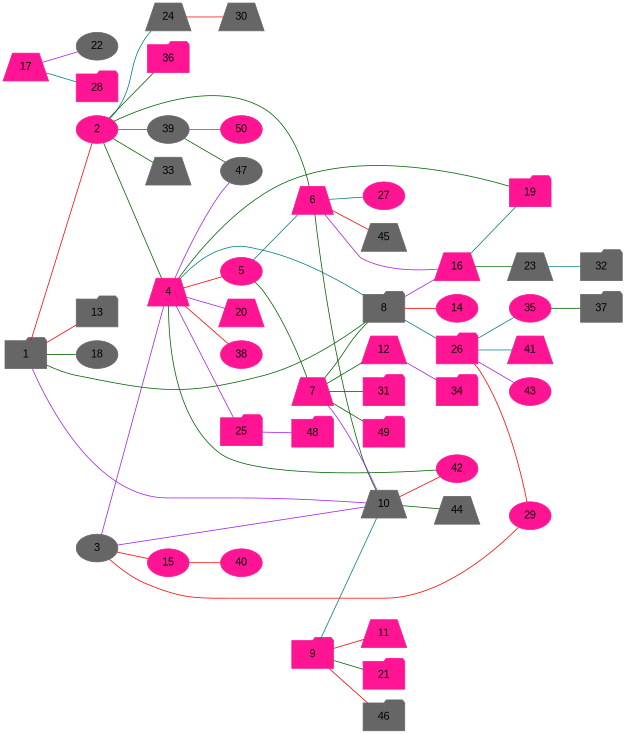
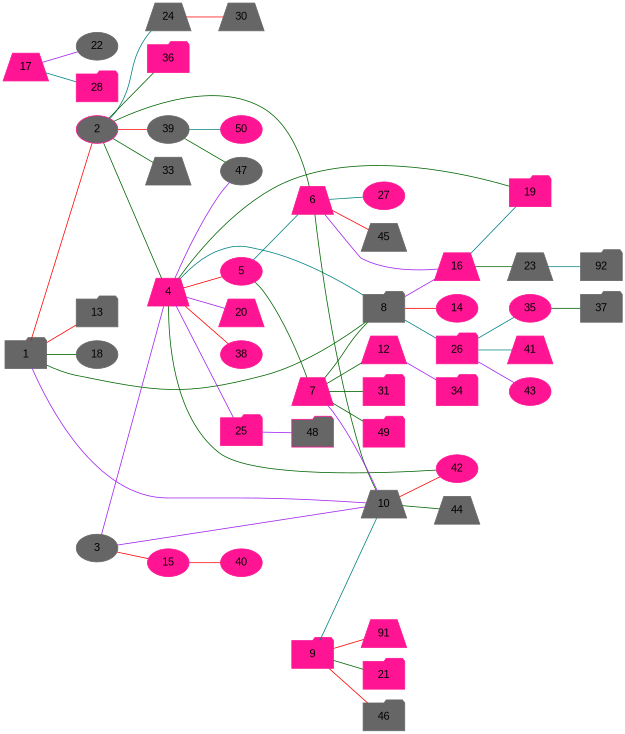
node "2": fillcolor deeppink -> gray40
node "32": label "32" -> "92"
node "48": fillcolor deeppink -> gray40
node "29": removed
node "11": label "11" -> "91"
